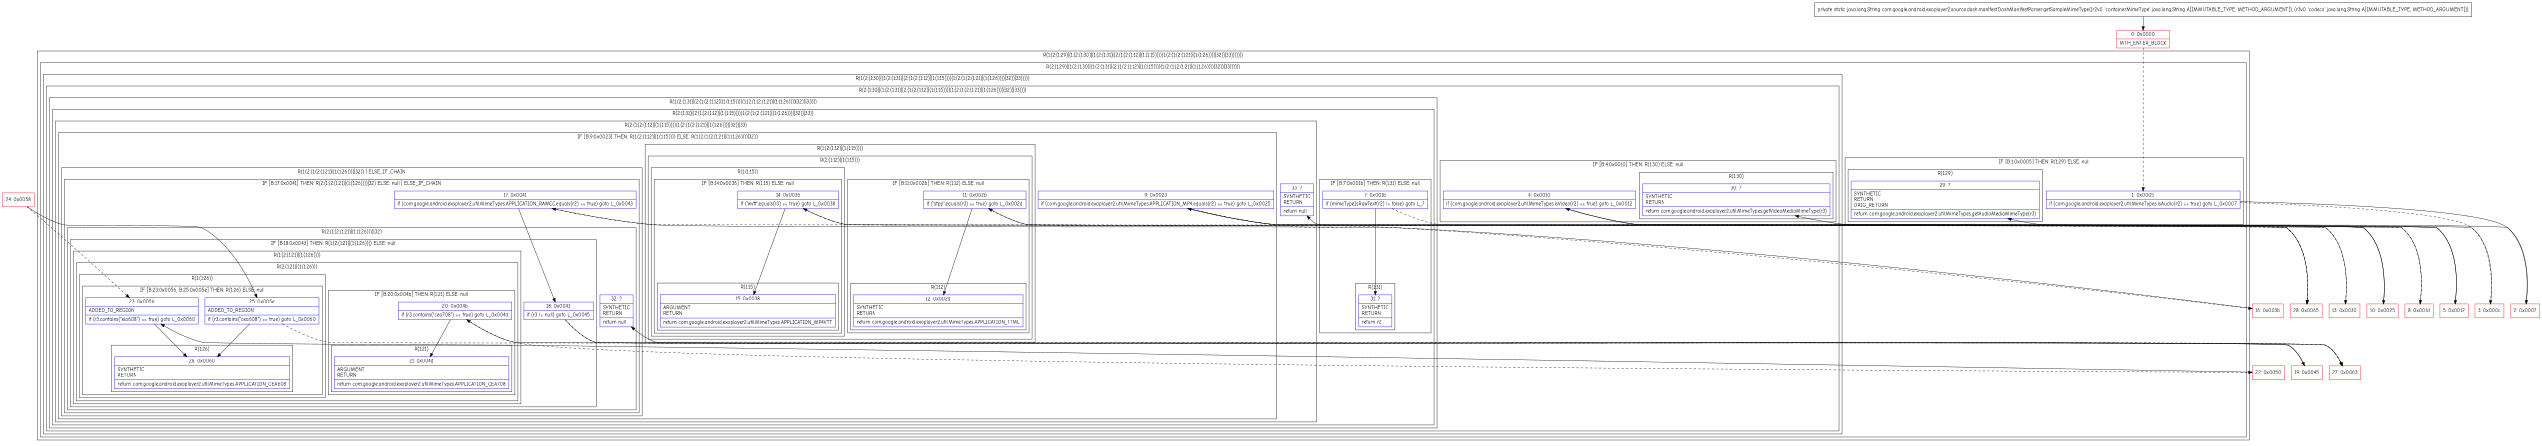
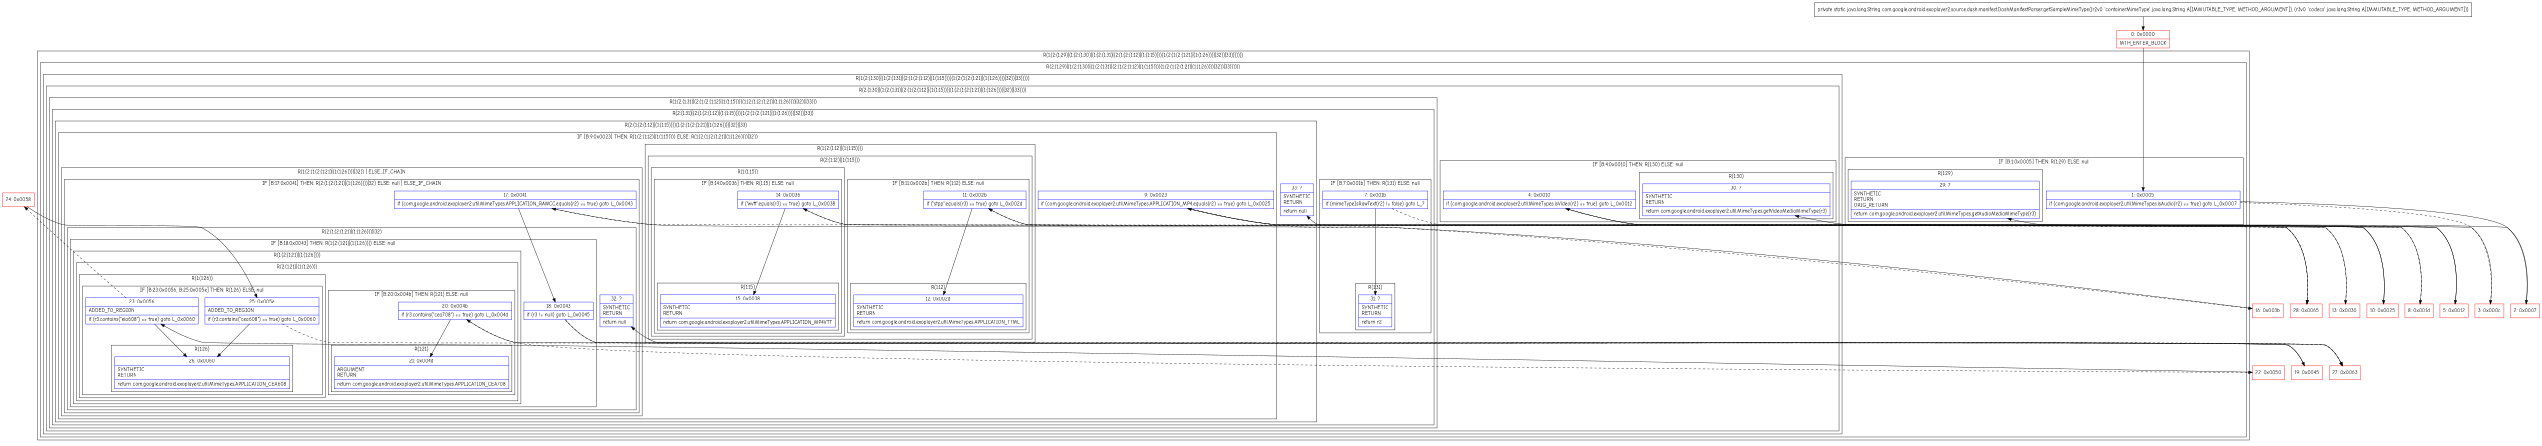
edge "0: 0x0000" -> "1: 0x0005": style dashed -> solid
edge "24: 0x0058" -> "23: 0x0056": reversed
node "15: 0x0038": text "ARGUMENT" -> "SYNTHETIC"
